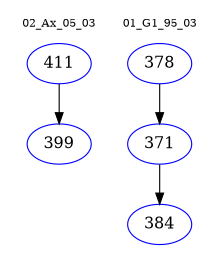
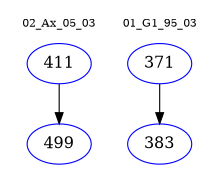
node "378": removed
node "399": label "399" -> "499"
node "384": label "384" -> "383"
